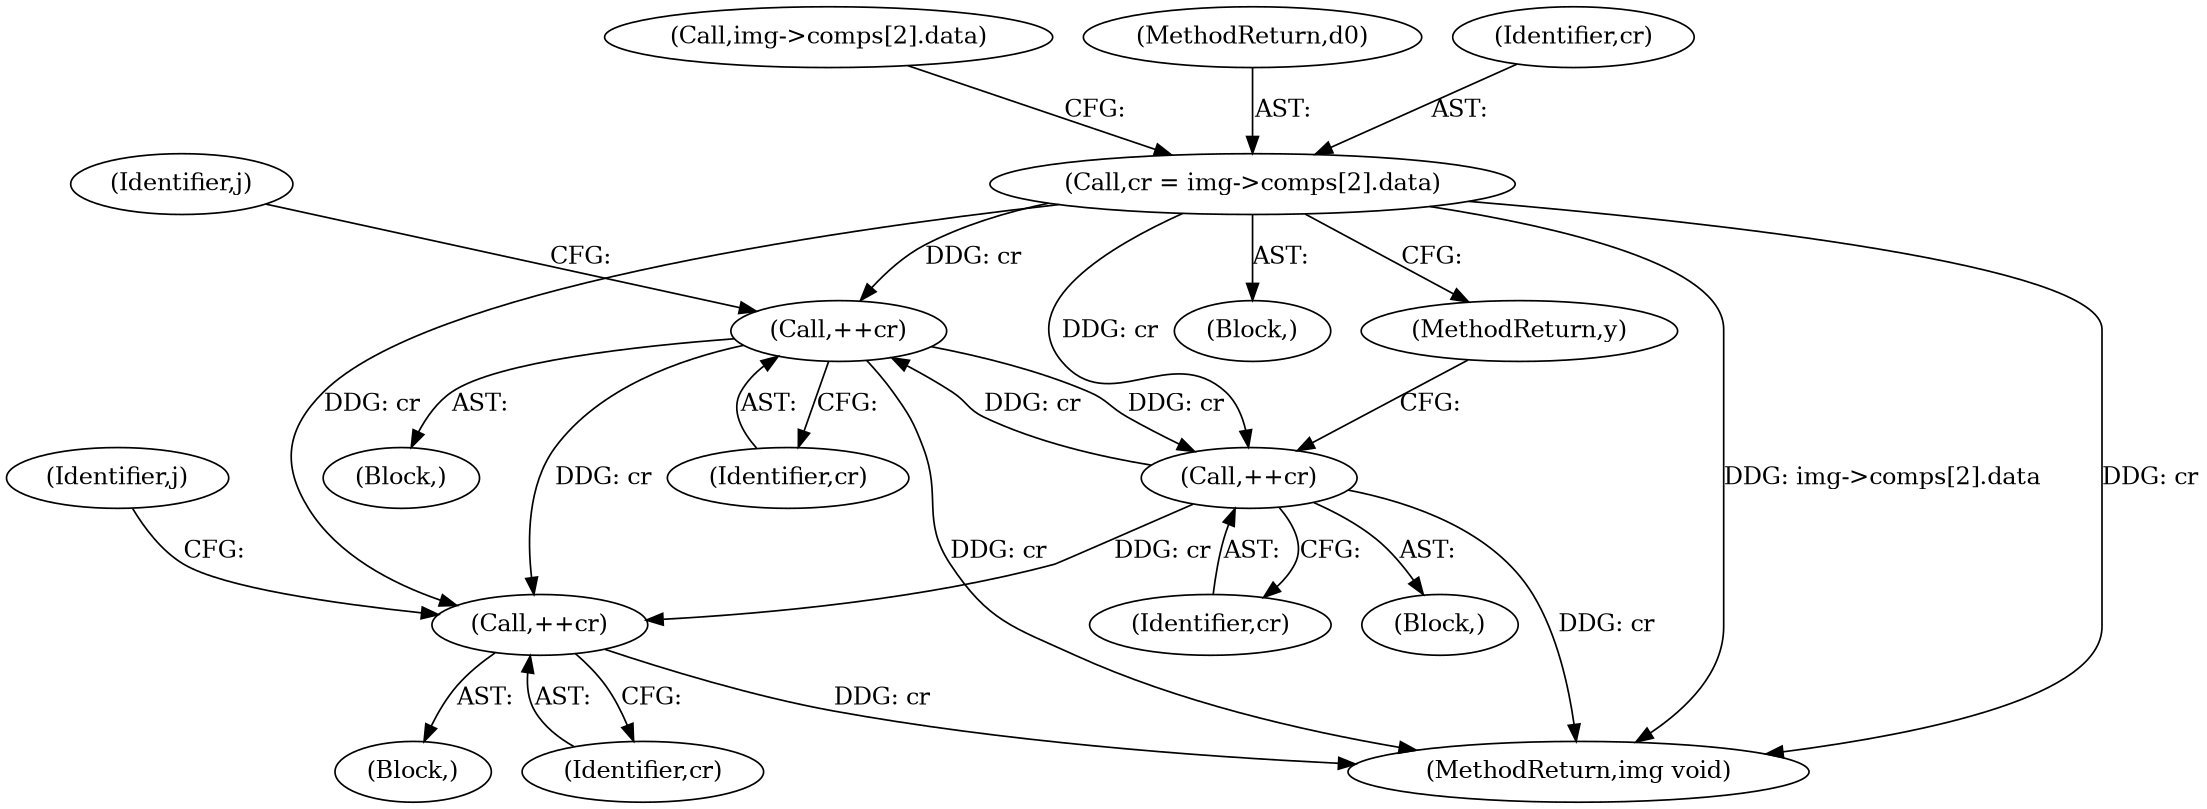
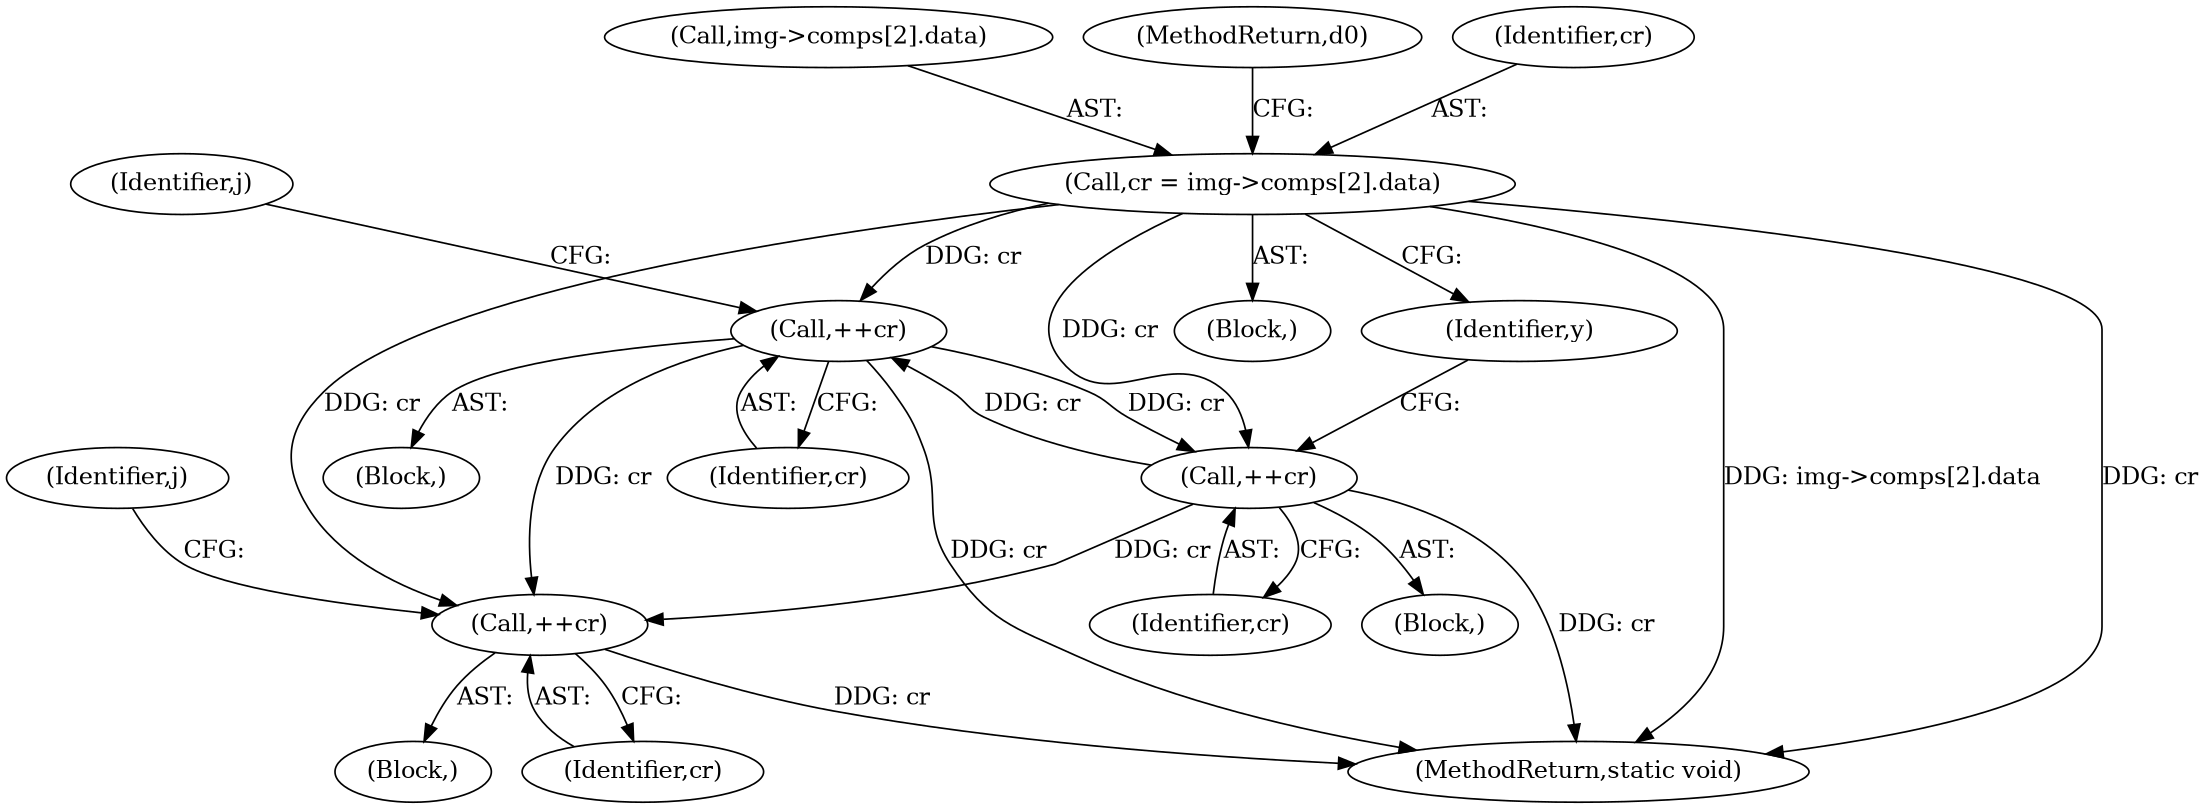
edge "(Call,img->comps[2].data)" -> "(Call,cr = img->comps[2].data)": label "CFG: " -> "AST: "
edge "(MethodReturn,d0)" -> "(Call,cr = img->comps[2].data)": label "AST: " -> "CFG: "
node "(MethodReturn,y)": label "(MethodReturn,y)" -> "(Identifier,y)"
node "(MethodReturn,img void)": label "(MethodReturn,img void)" -> "(MethodReturn,static void)"
